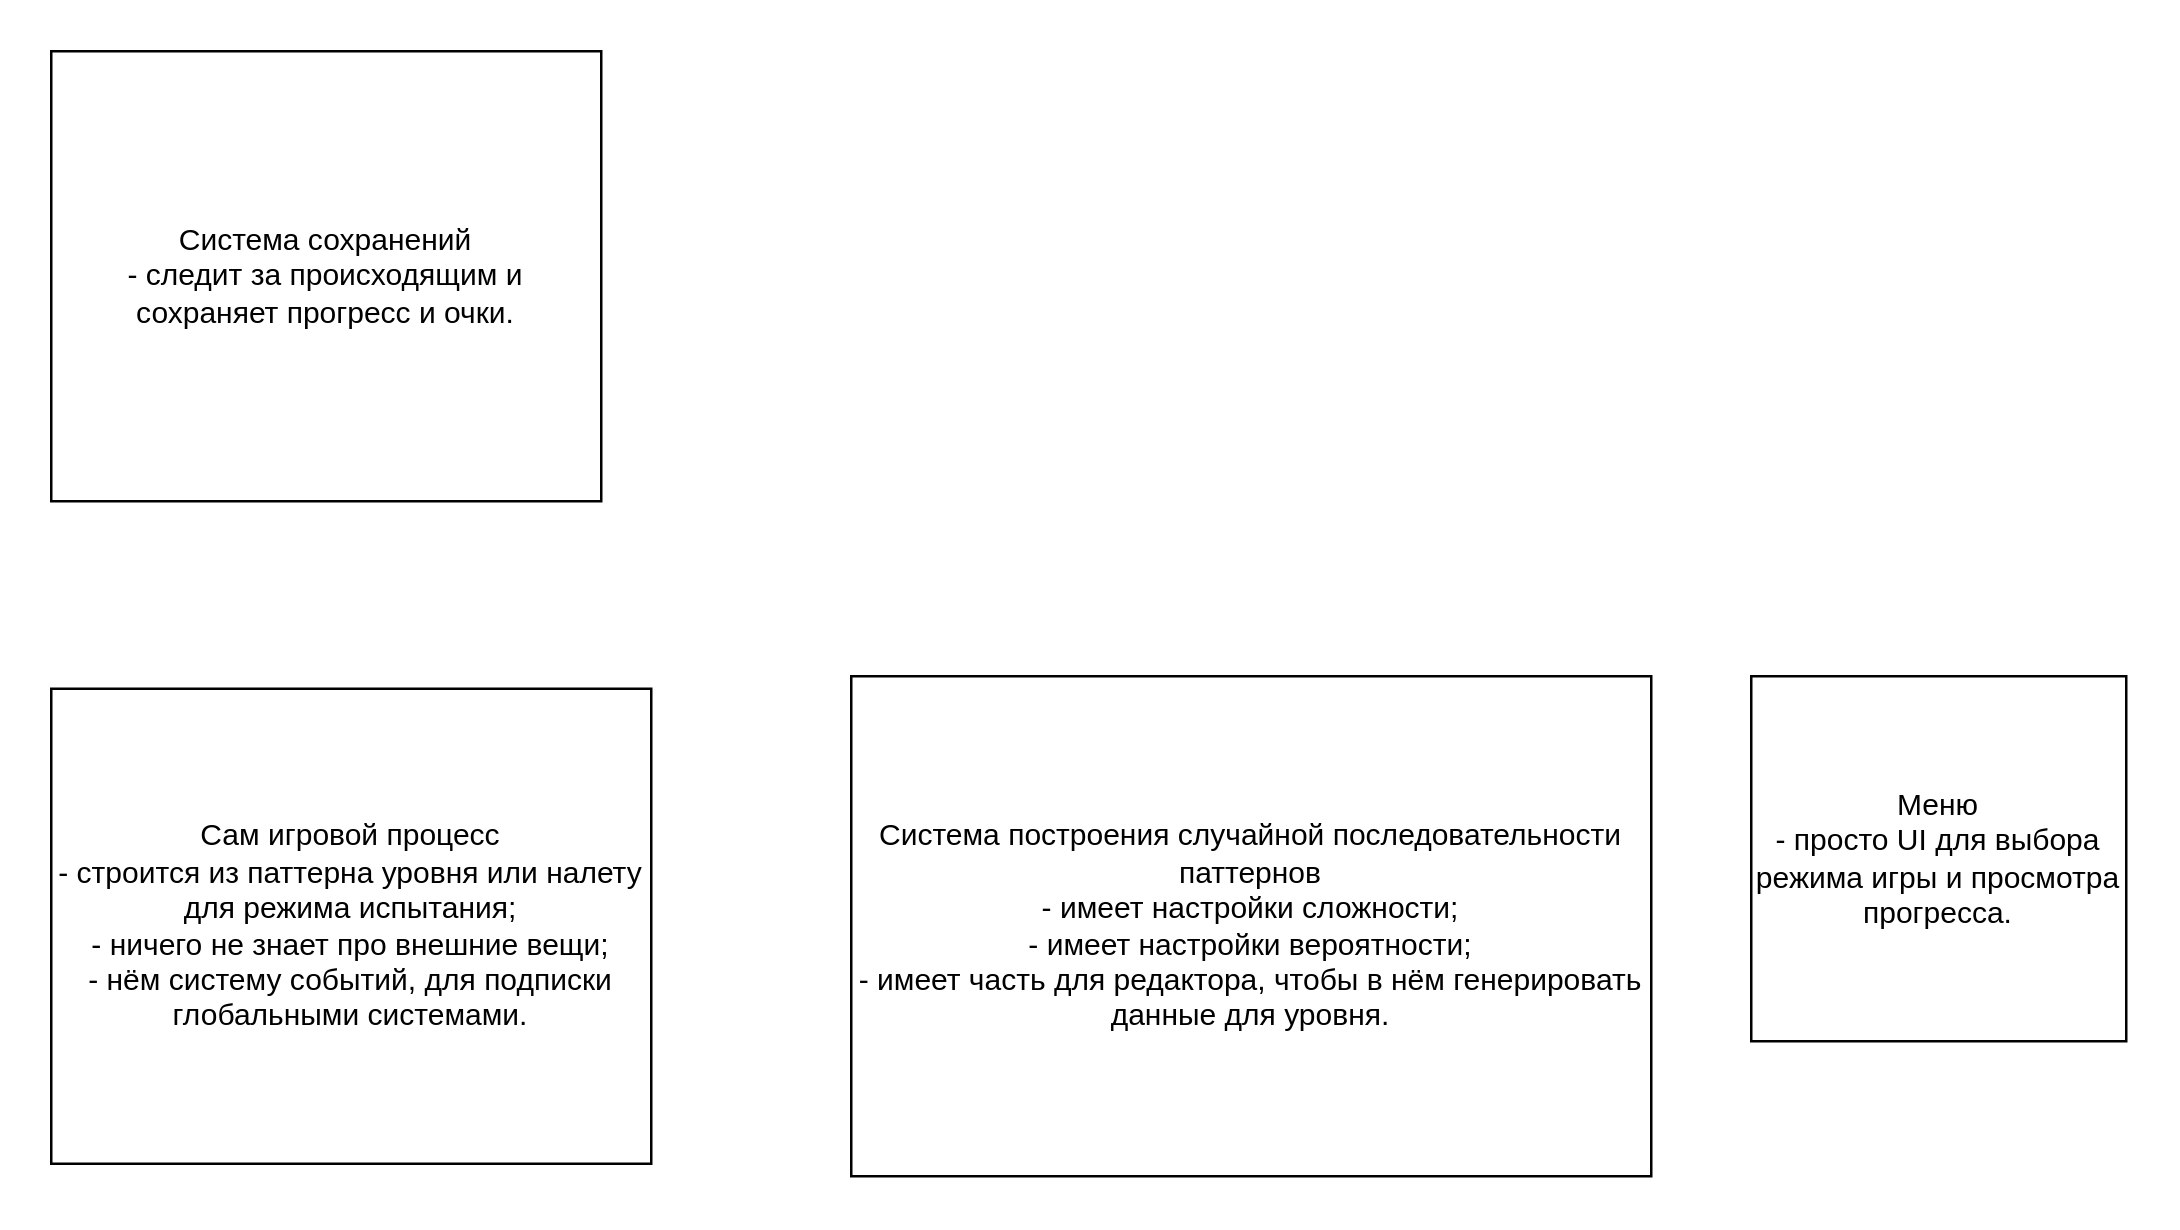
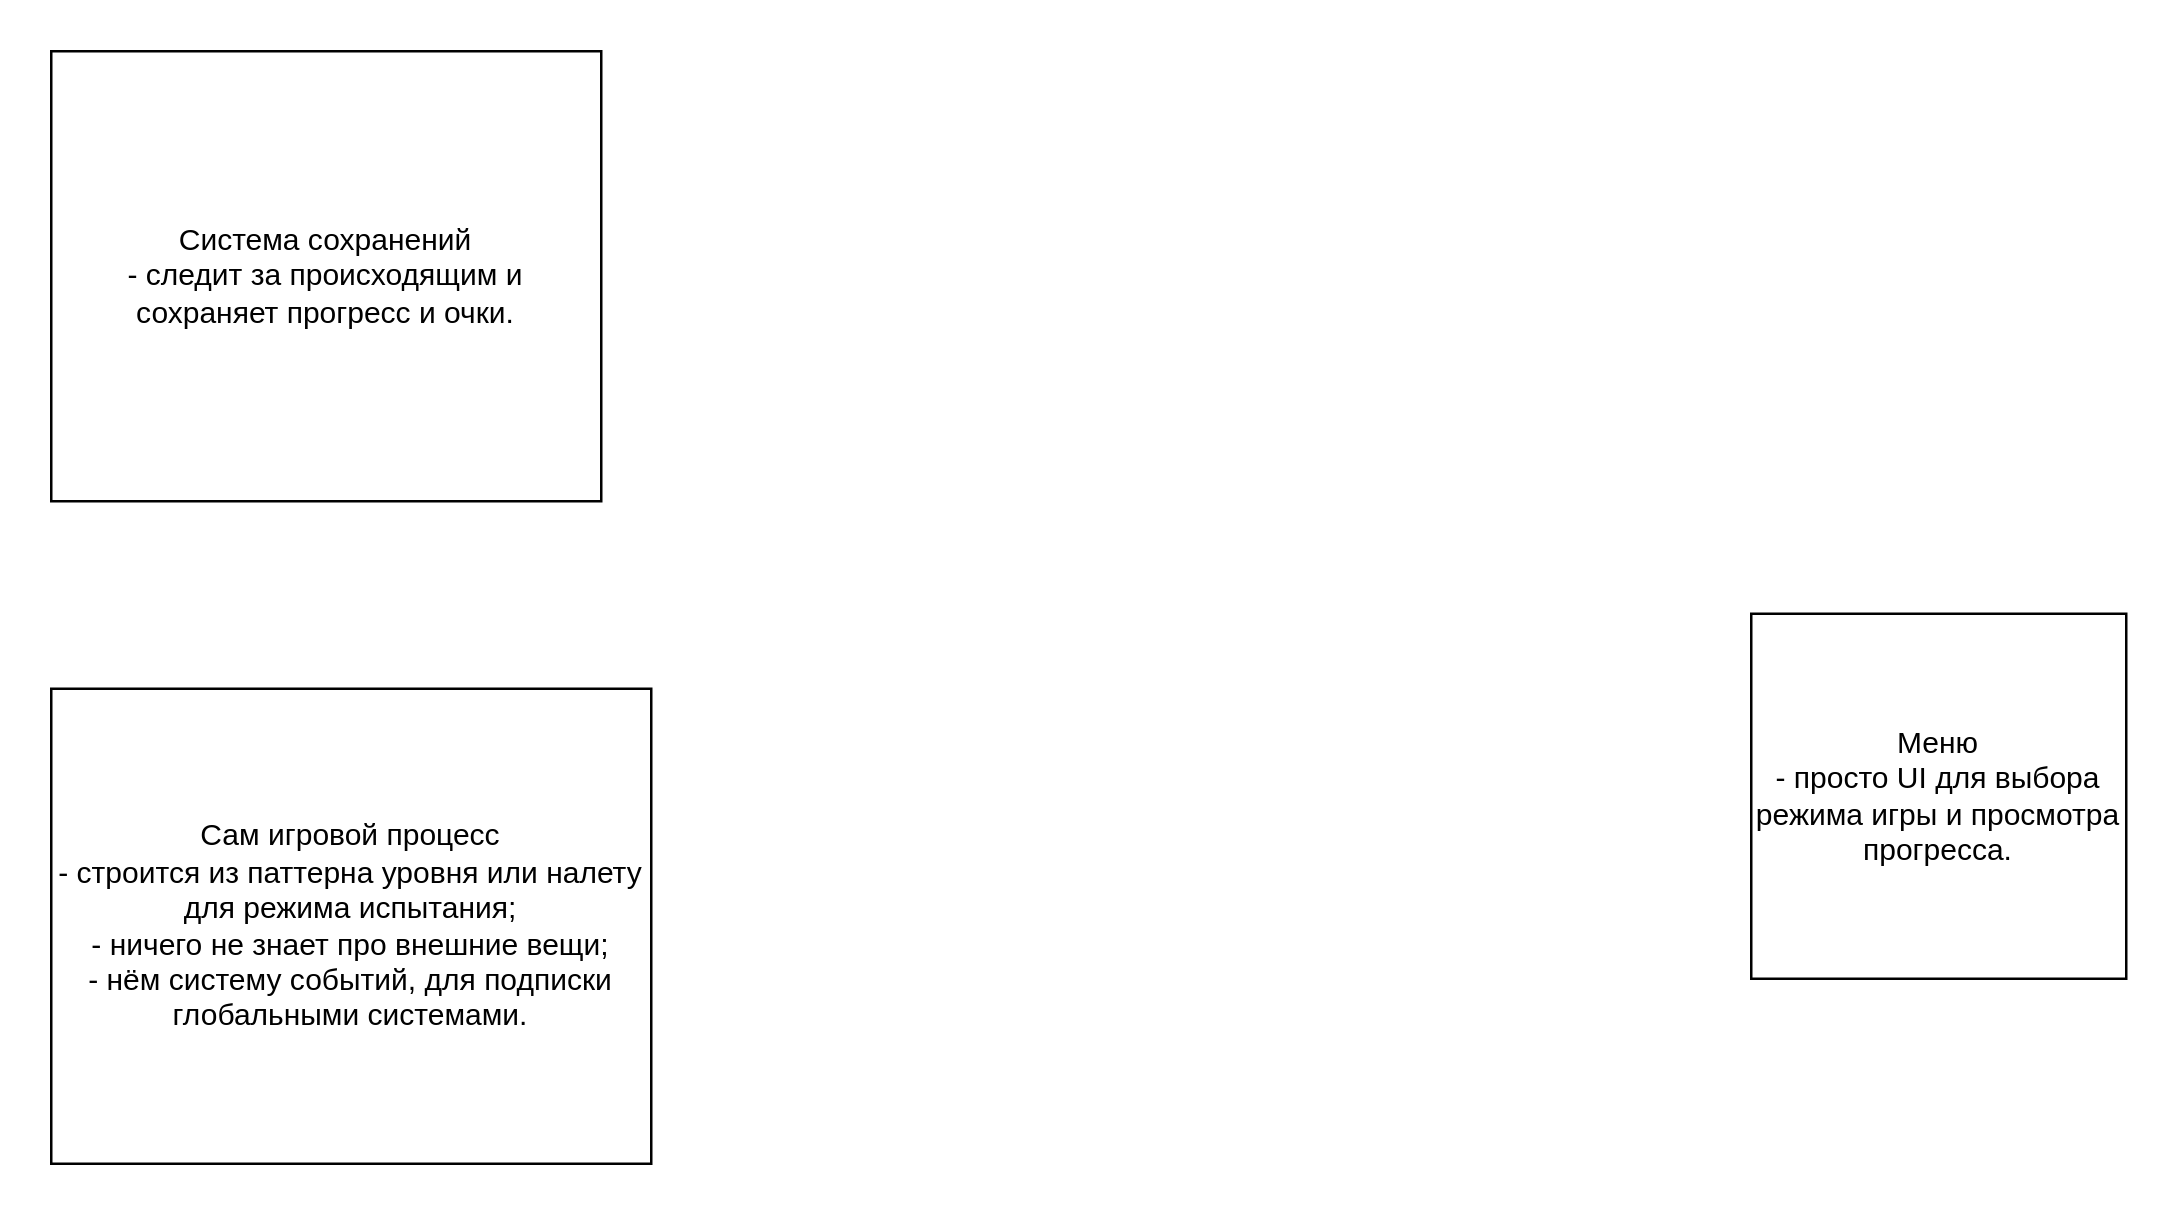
node "Меню - просто UI для выбора режима игры и просмотра прогресса.": moved (1939, 859) -> (1939, 796)
node "Система построения случайной последовательности паттернов - имеет настройки сложности; - имеет настройки вероятности; - имеет часть для редактора, чтобы в нём генерировать данные для уровня.": removed
